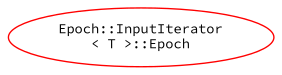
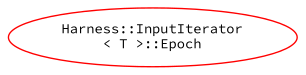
node "Epoch::InputIterator < T >::Epoch": label "Epoch::InputIterator < T >::Epoch" -> "Harness::InputIterator < T >::Epoch"
